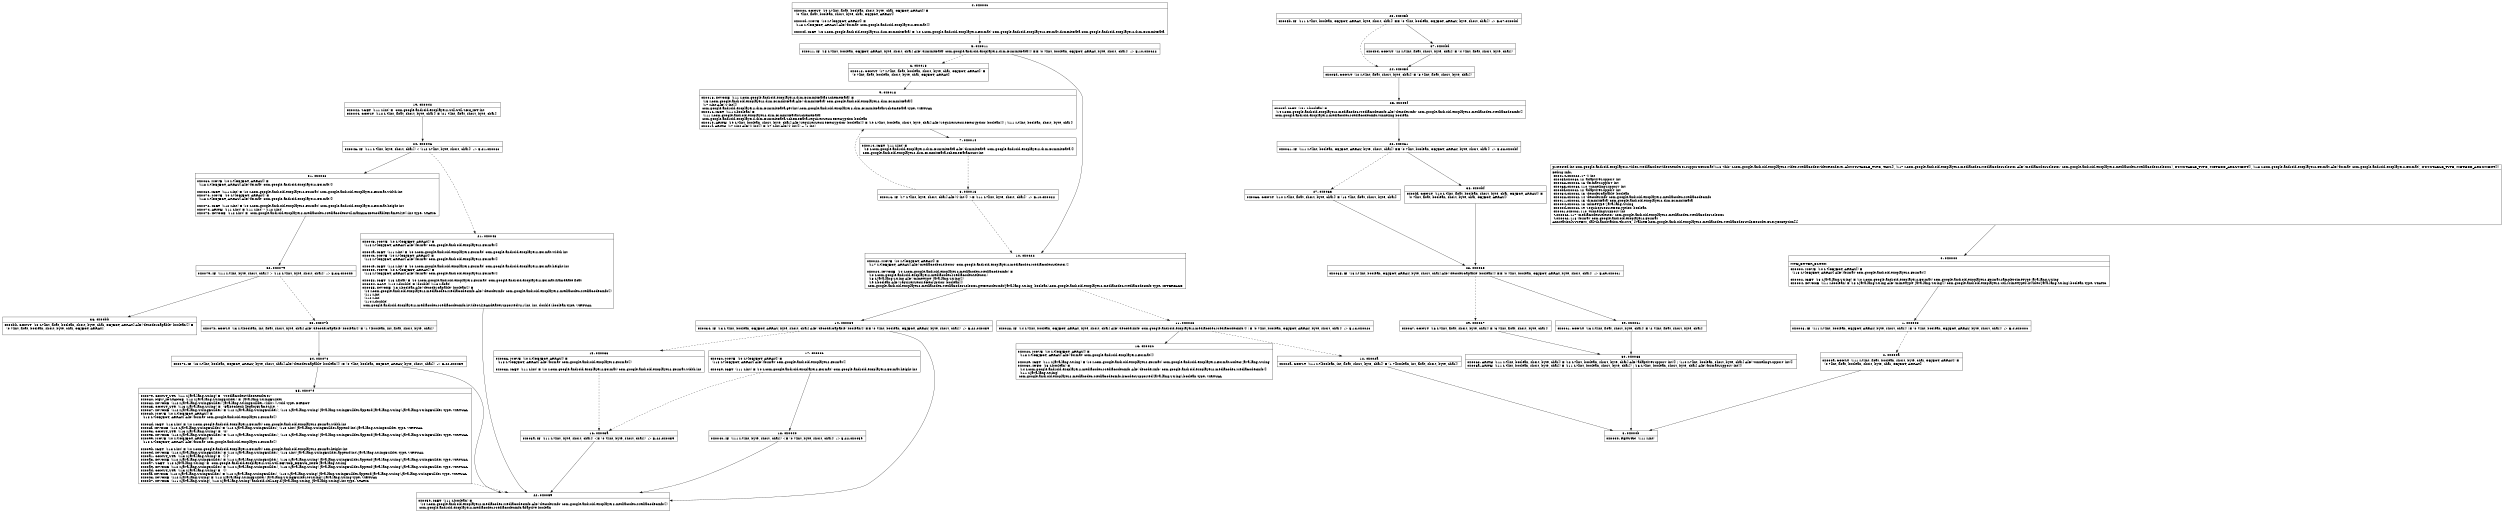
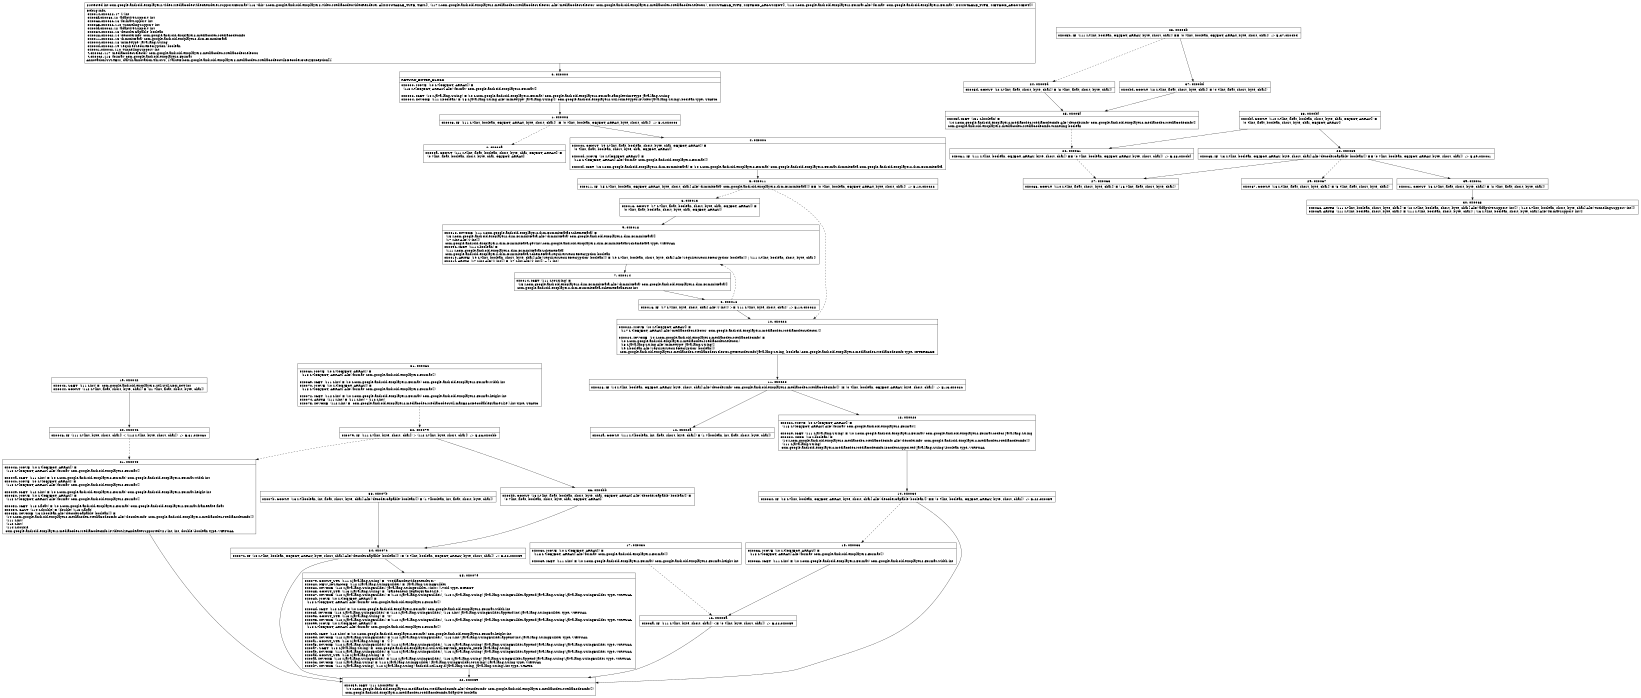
edge "37: 0x00bd" -> "24: 0x005d": now "37: 0x00bd" -> "25: 0x005f"
node "9: 0x0018": text "0x001c: IGET  (r11 I:boolean) =" -> "0x009c: IGET  (r11 I:boolean) ="
edge "25: 0x005f" -> "26: 0x0061": style solid -> dashed
edge "1: 0x0008" -> "4: 0x000c": added
edge "5: 0x0011" -> "10: 0x0022": style solid -> dashed
node "7: 0x0014": text "0x0014: IGET  (r11 I:int) =" -> "0x0014: IGET  (r11 I:toString) ="
edge "20: 0x0046" -> "31: 0x006c": removed
edge "26: 0x0061" -> "38: 0x00bf": reversed
edge "7: 0x0014" -> "8: 0x0016": style dashed -> solid
edge "8: 0x0016" -> "10: 0x0022": style dashed -> solid
edge "27: 0x0063" -> "28: 0x0065": reversed
edge "31: 0x006c" -> "32: 0x0079": style solid -> dashed
node "0: 0x0000": text "MTH_ENTER_BLOCK" -> "RETURN_ENTER_BLOCK"
edge "32: 0x0079" -> "33: 0x007b": now "32: 0x0079" -> "21: 0x0048"
edge "10: 0x0022" -> "14: 0x0034": now "13: 0x002c" -> "14: 0x0034"
edge "10: 0x0022" -> "11: 0x0028": style dashed -> solid
edge "11: 0x0028" -> "12: 0x002a": style dashed -> solid
edge "29: 0x0067" -> "30: 0x0068": removed
edge "15: 0x0036" -> "16: 0x003a": style dashed -> solid
node "18: 0x0040": removed
node "3: 0x000b": removed
edge "35: 0x007e" -> "22: 0x0059": style dashed -> solid
edge "36: 0x00bb" -> "34: 0x007c": added
